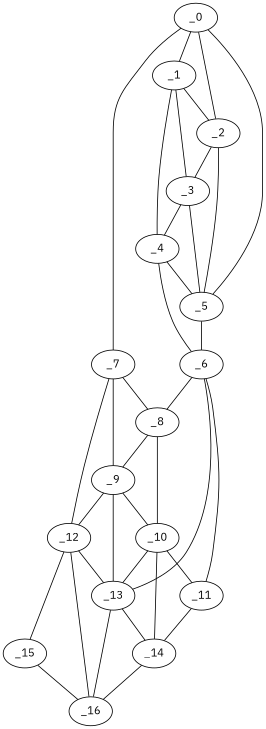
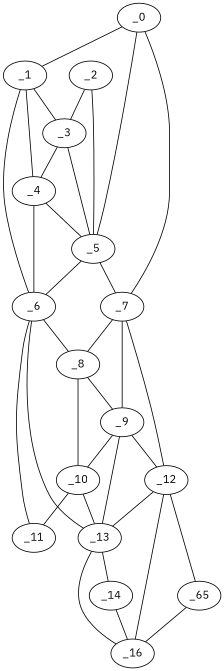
edge "_0" -- "_2": removed
edge "_1" -- "_2": now "_1" -- "_6"
edge "_5" -- "_7": added
edge "_10" -- "_14": removed
edge "_11" -- "_14": removed
node "_15": label "_15" -> "_65"
